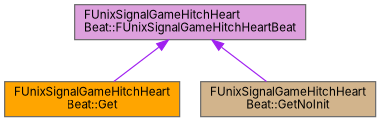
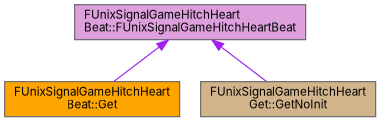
node "FUnixSignalGameHitchHeart Beat::GetNoInit": label "FUnixSignalGameHitchHeart Beat::GetNoInit" -> "FUnixSignalGameHitchHeart Get::GetNoInit"
